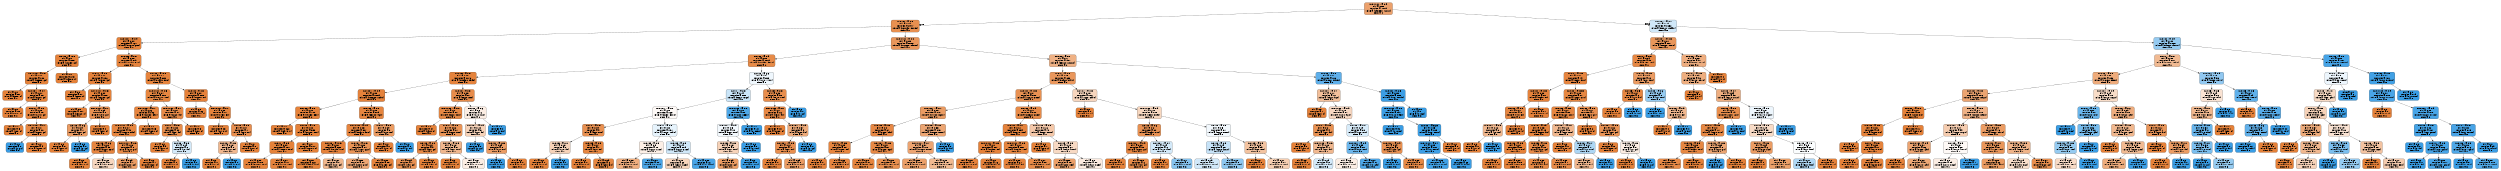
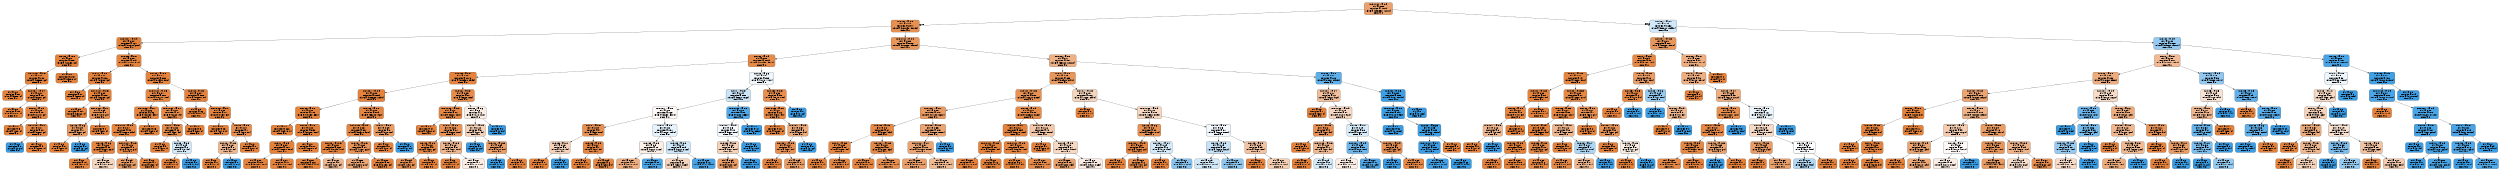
node "value = 0.0 samples = 5 value = [0, 390] class = 3": label "value = 0.0 samples = 5 value = [0, 390] class = 3" -> "gini = 0.0 samples = 5 value = [0, 390] class = 3"
